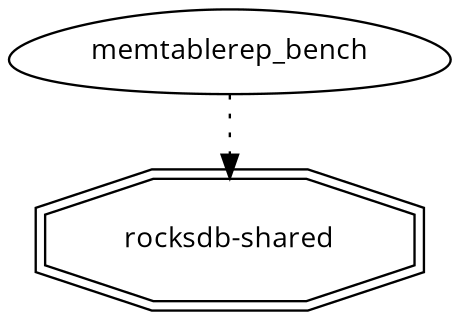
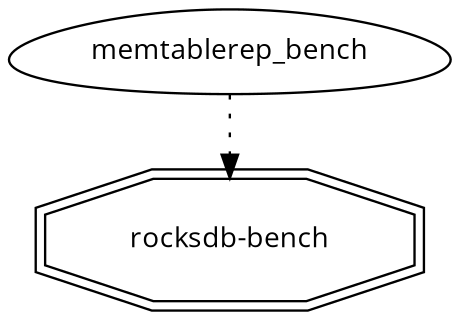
node "rocksdb-shared": label "rocksdb-shared" -> "rocksdb-bench"
